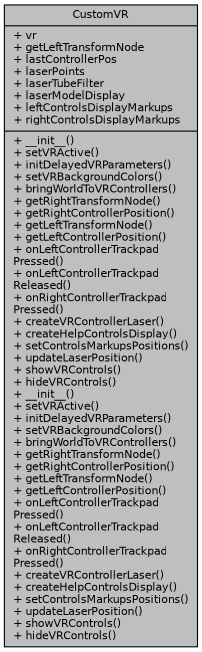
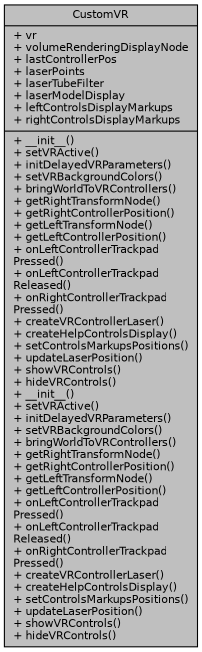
node "CustomVR": text "+ getLeftTransformNode" -> "+ volumeRenderingDisplayNode"
